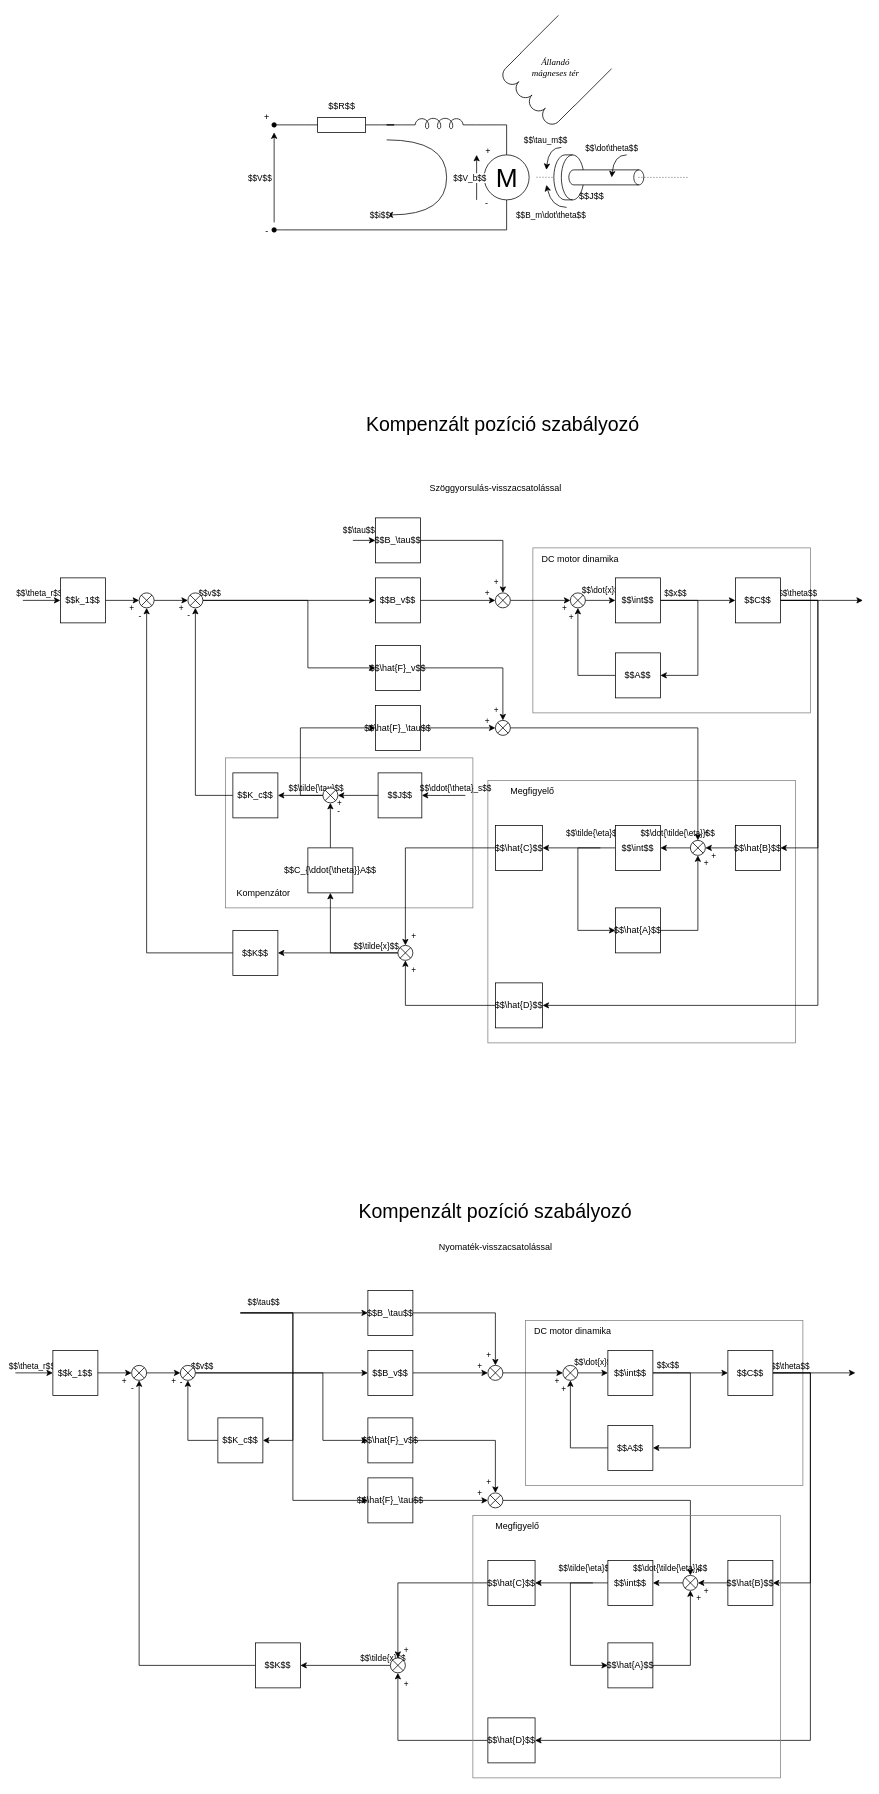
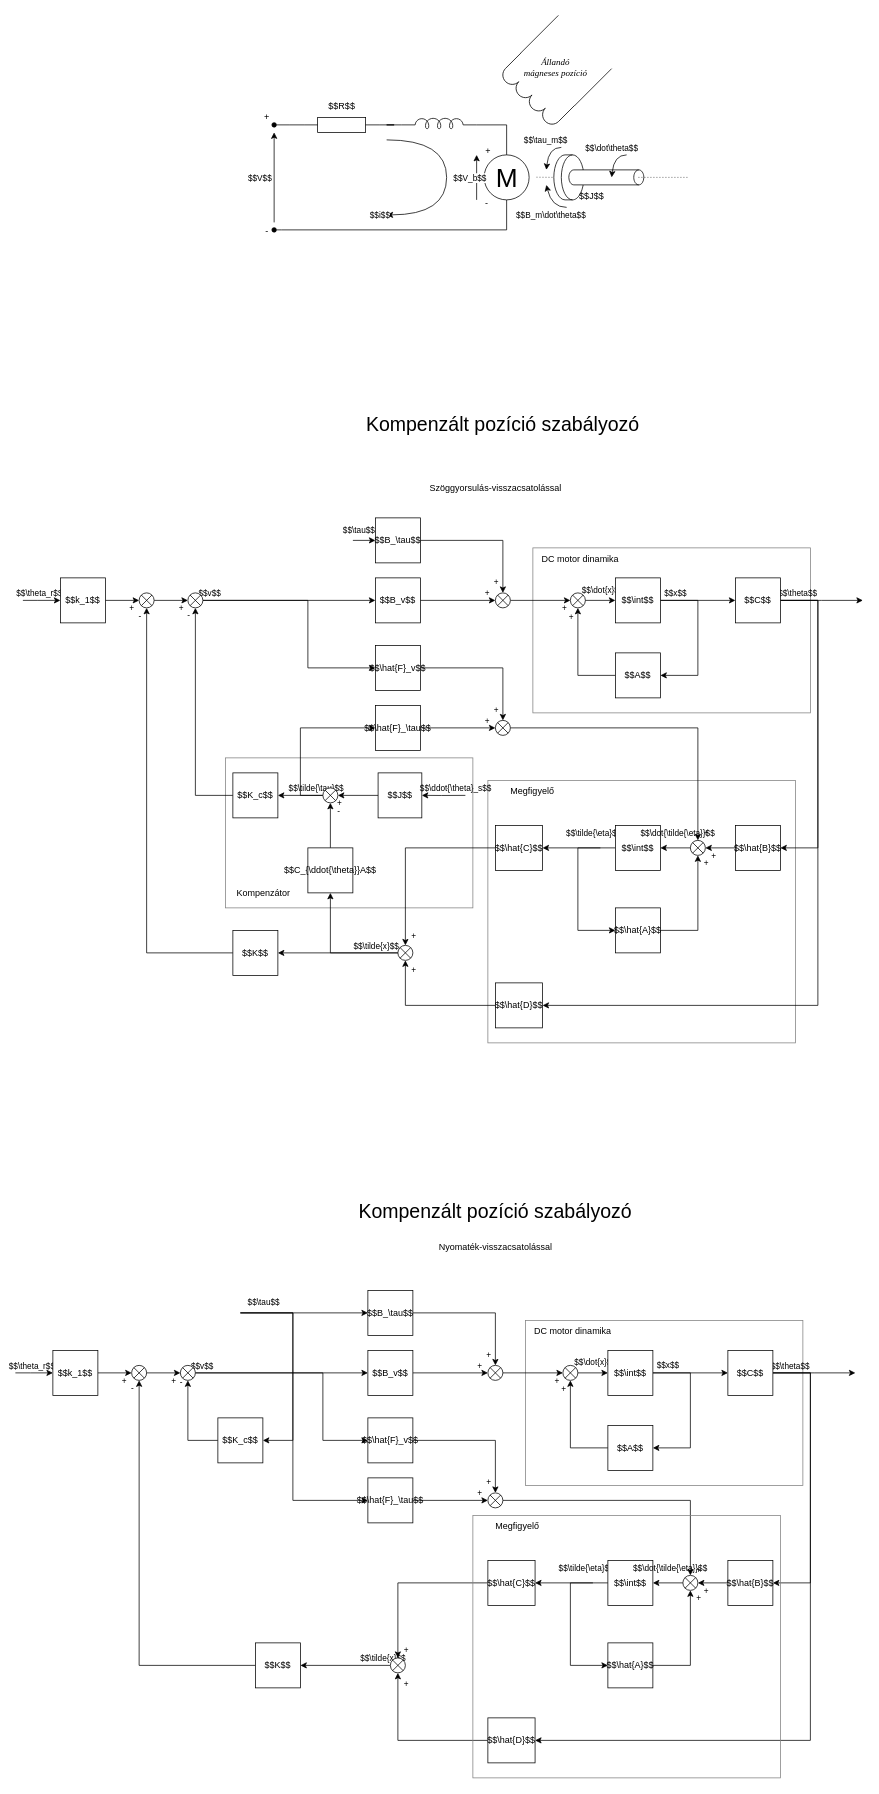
node "Állandó mágneses tér": label "Állandó mágneses tér" -> "Állandó mágneses pozíció"
